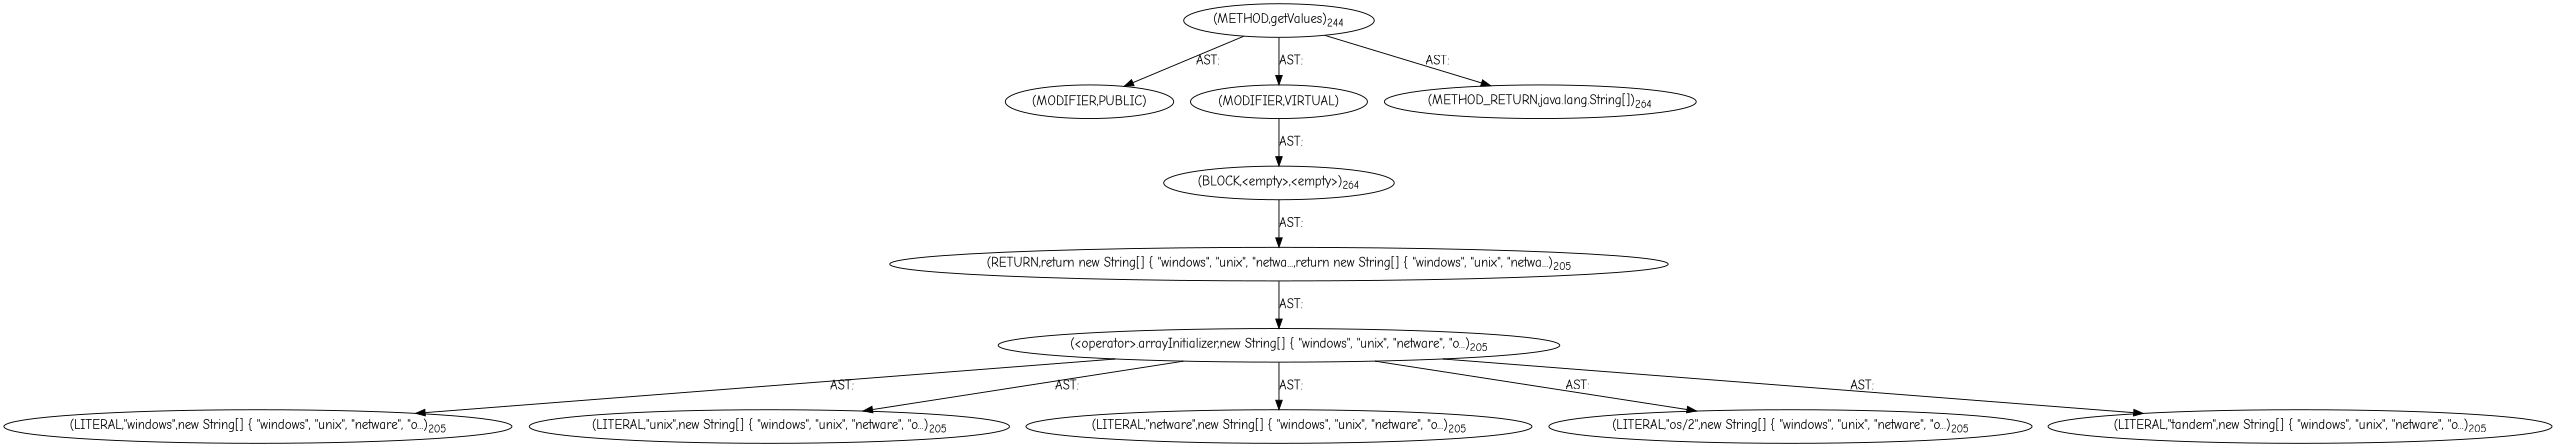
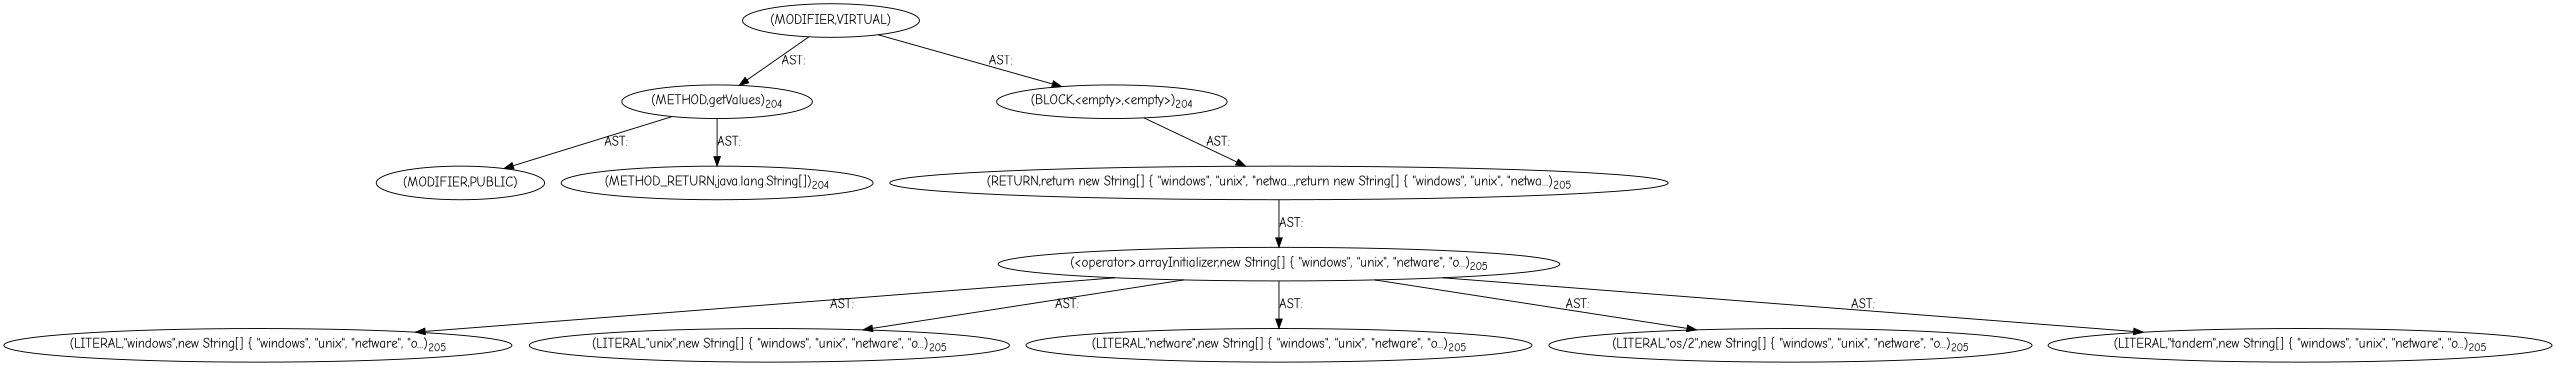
node "(METHOD,getValues)": text "244" -> "204"
edge "(METHOD,getValues)" -> "(MODIFIER,VIRTUAL)": reversed
node "(METHOD_RETURN,java.lang.String[])": text "264" -> "204"
node "(BLOCK,<empty>,<empty>)": text "264" -> "204"
